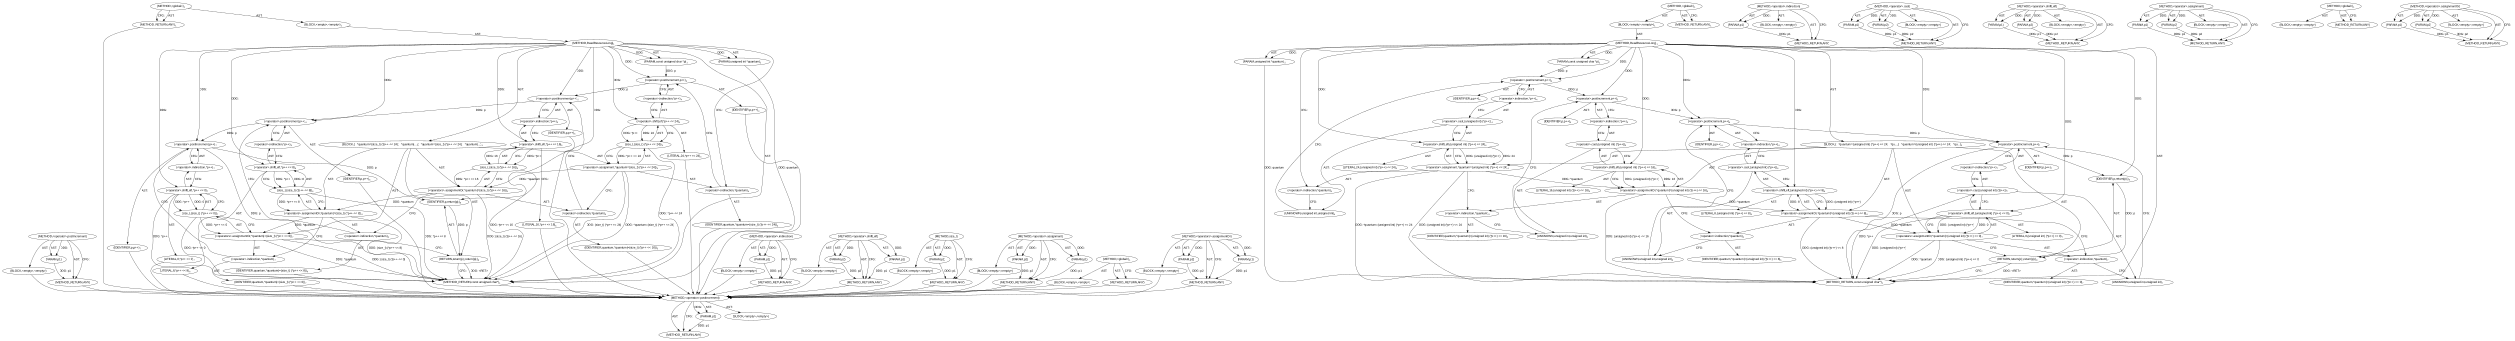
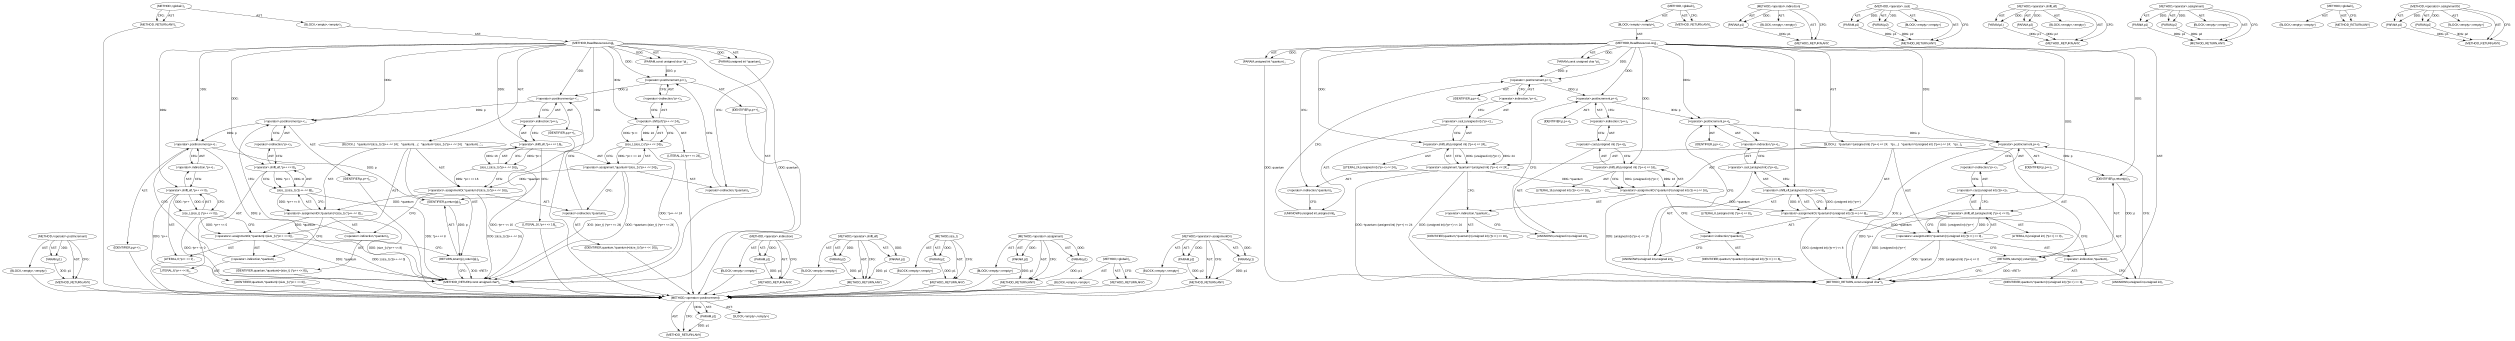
edge "(<operators>.assignmentOr,*quantum|=(size_t) (*p++ << 16))" -> "(size_t,(size_t) (*p++ << 16))": removed, label "AST:"
edge "(<operators>.assignmentOr,*quantum|=(size_t) (*p++ << 0))" -> "(size_t,(size_t) (*p++ << 0))": now "(<operators>.assignmentOr,*quantum|=(size_t) (*p++ << 0))" -> "(LITERAL,0,*p++ << 0)"
node "(IDENTIFIER,quantum,*quantum=(size_t) (*p++ << 24))": removed
